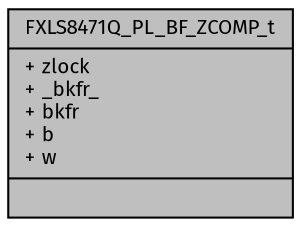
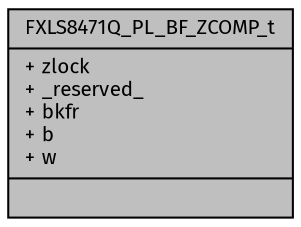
node "FXLS8471Q_PL_BF_ZCOMP_t": text "+ _bkfr_" -> "+ _reserved_"
